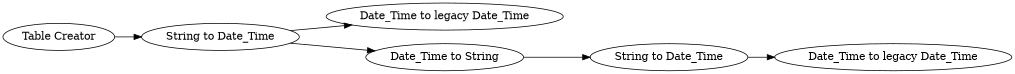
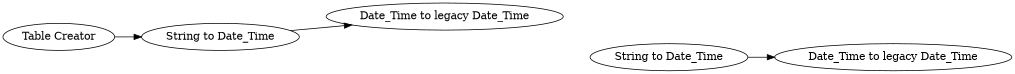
node "Date_Time to String": removed
